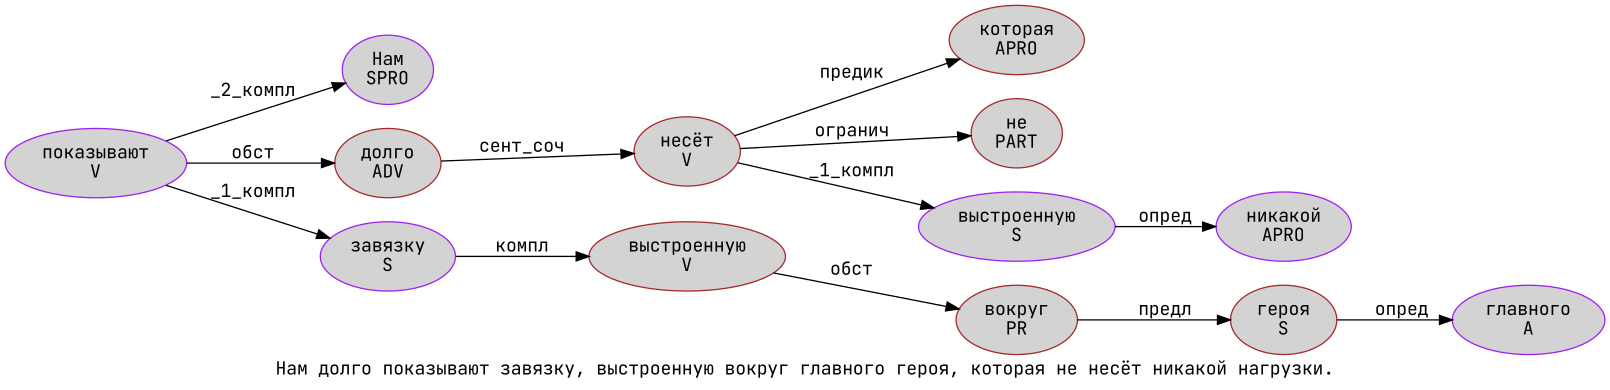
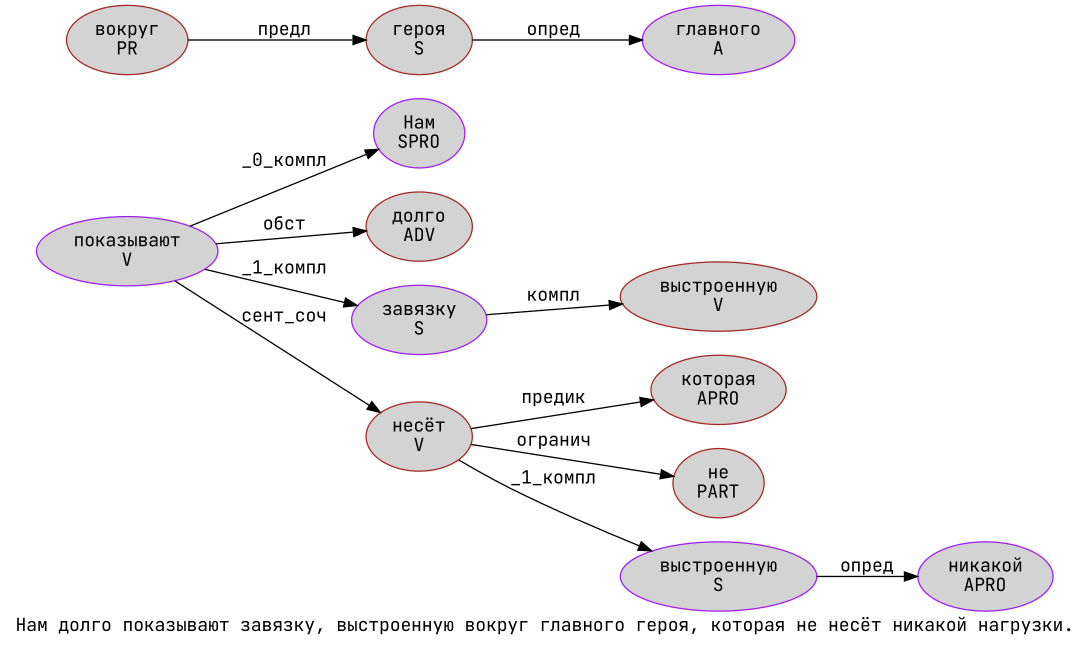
edge "показывают V" -> "Нам SPRO": label "_2_компл" -> "_0_компл"
edge "долго ADV" -> "несёт V": now "показывают V" -> "несёт V"
edge "выстроенную V" -> "вокруг PR": removed, label "обст"
